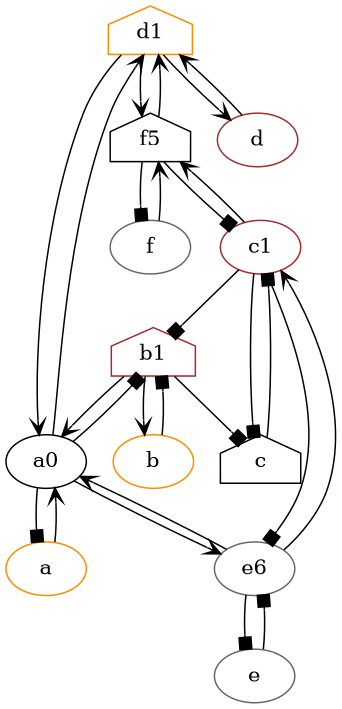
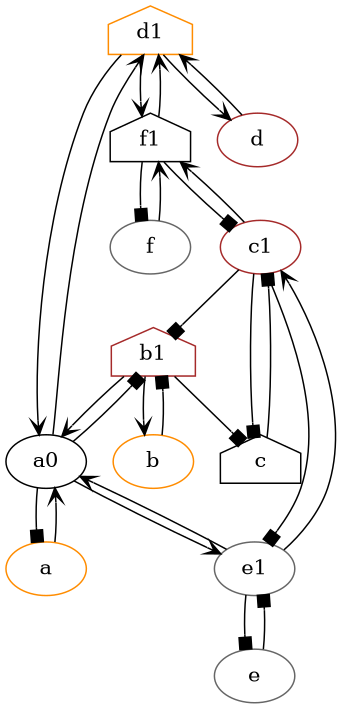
node "f5": label "f5" -> "f1"
node "e6": label "e6" -> "e1"
